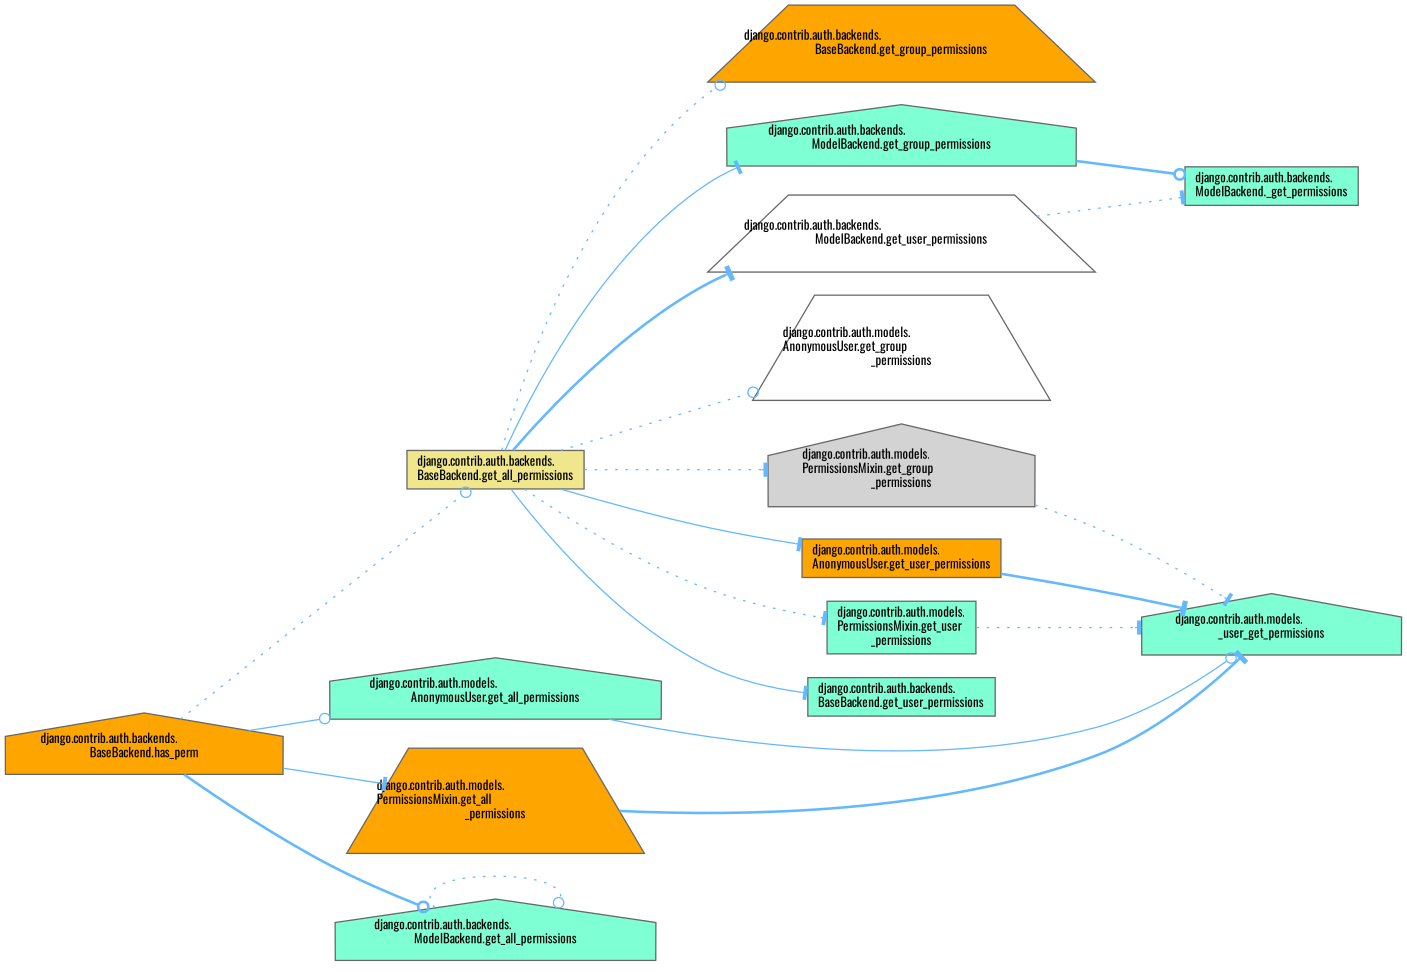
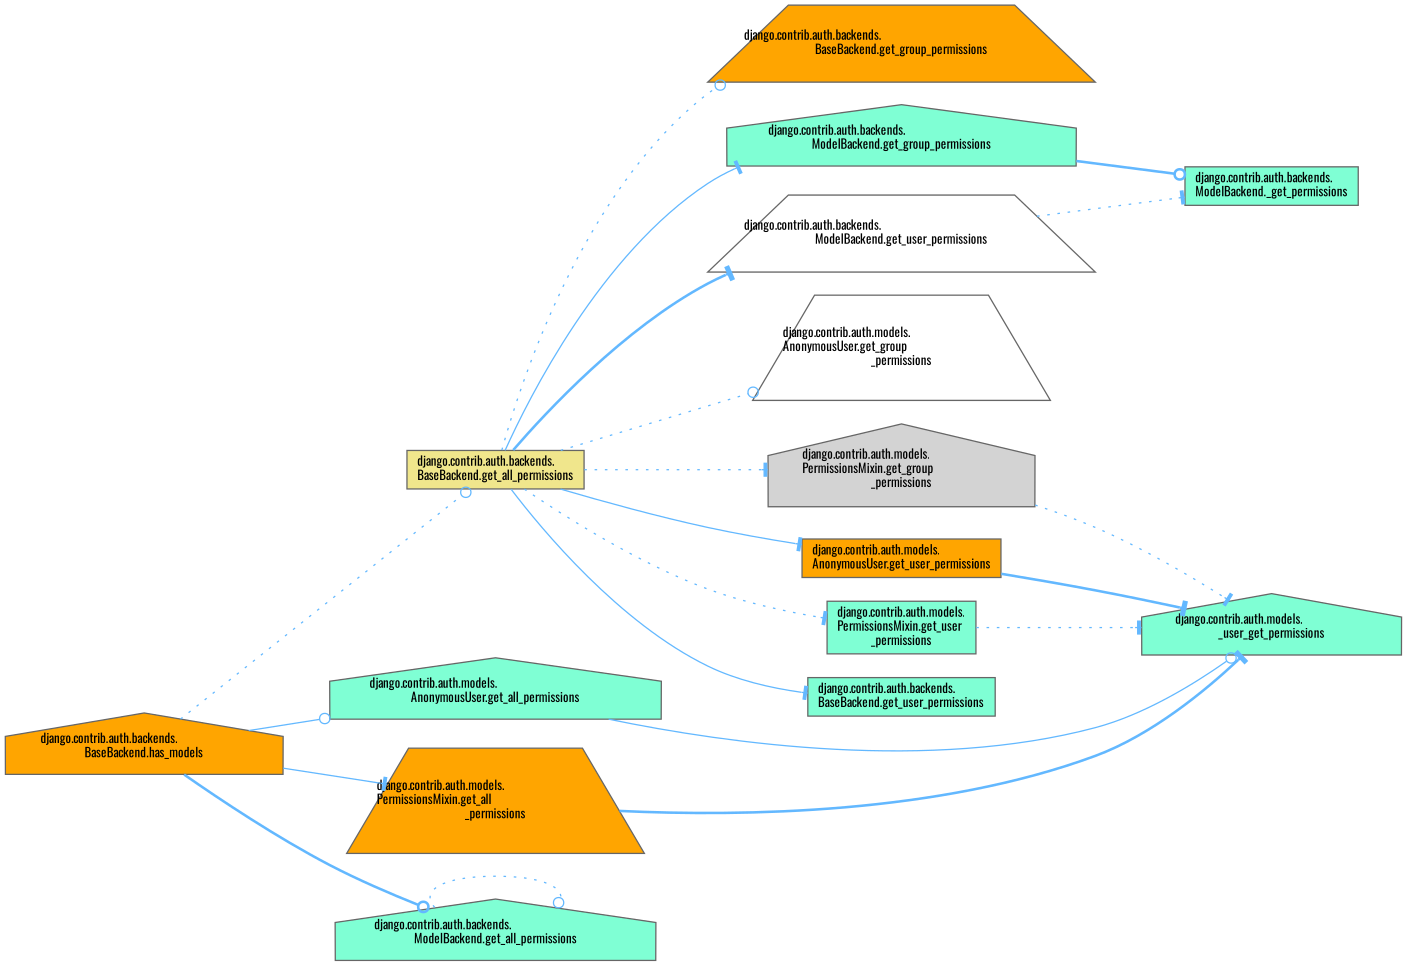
node "django.contrib.auth.backends. BaseBackend.has_perm": label "django.contrib.auth.backends. BaseBackend.has_perm" -> "django.contrib.auth.backends. BaseBackend.has_models"
